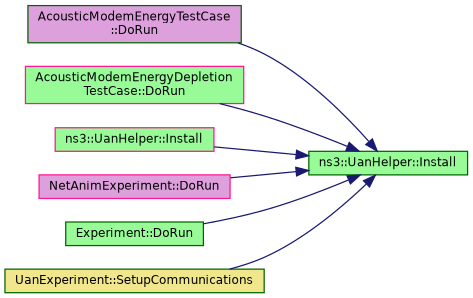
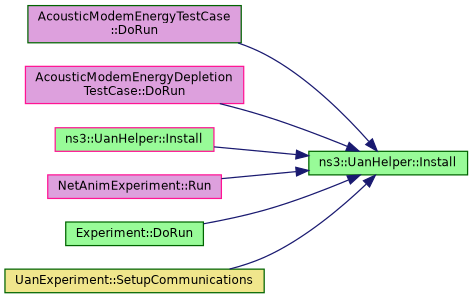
node "AcousticModemEnergyDepletion TestCase::DoRun": fillcolor palegreen -> plum
node "NetAnimExperiment::DoRun": label "NetAnimExperiment::DoRun" -> "NetAnimExperiment::Run"
